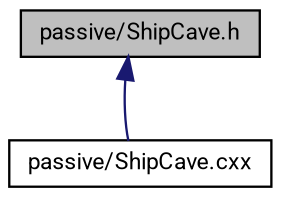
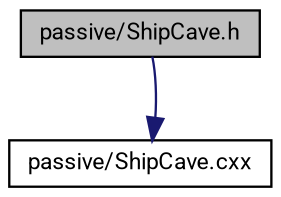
edge "passive/ShipCave.cxx" -> "passive/ShipCave.h": reversed
